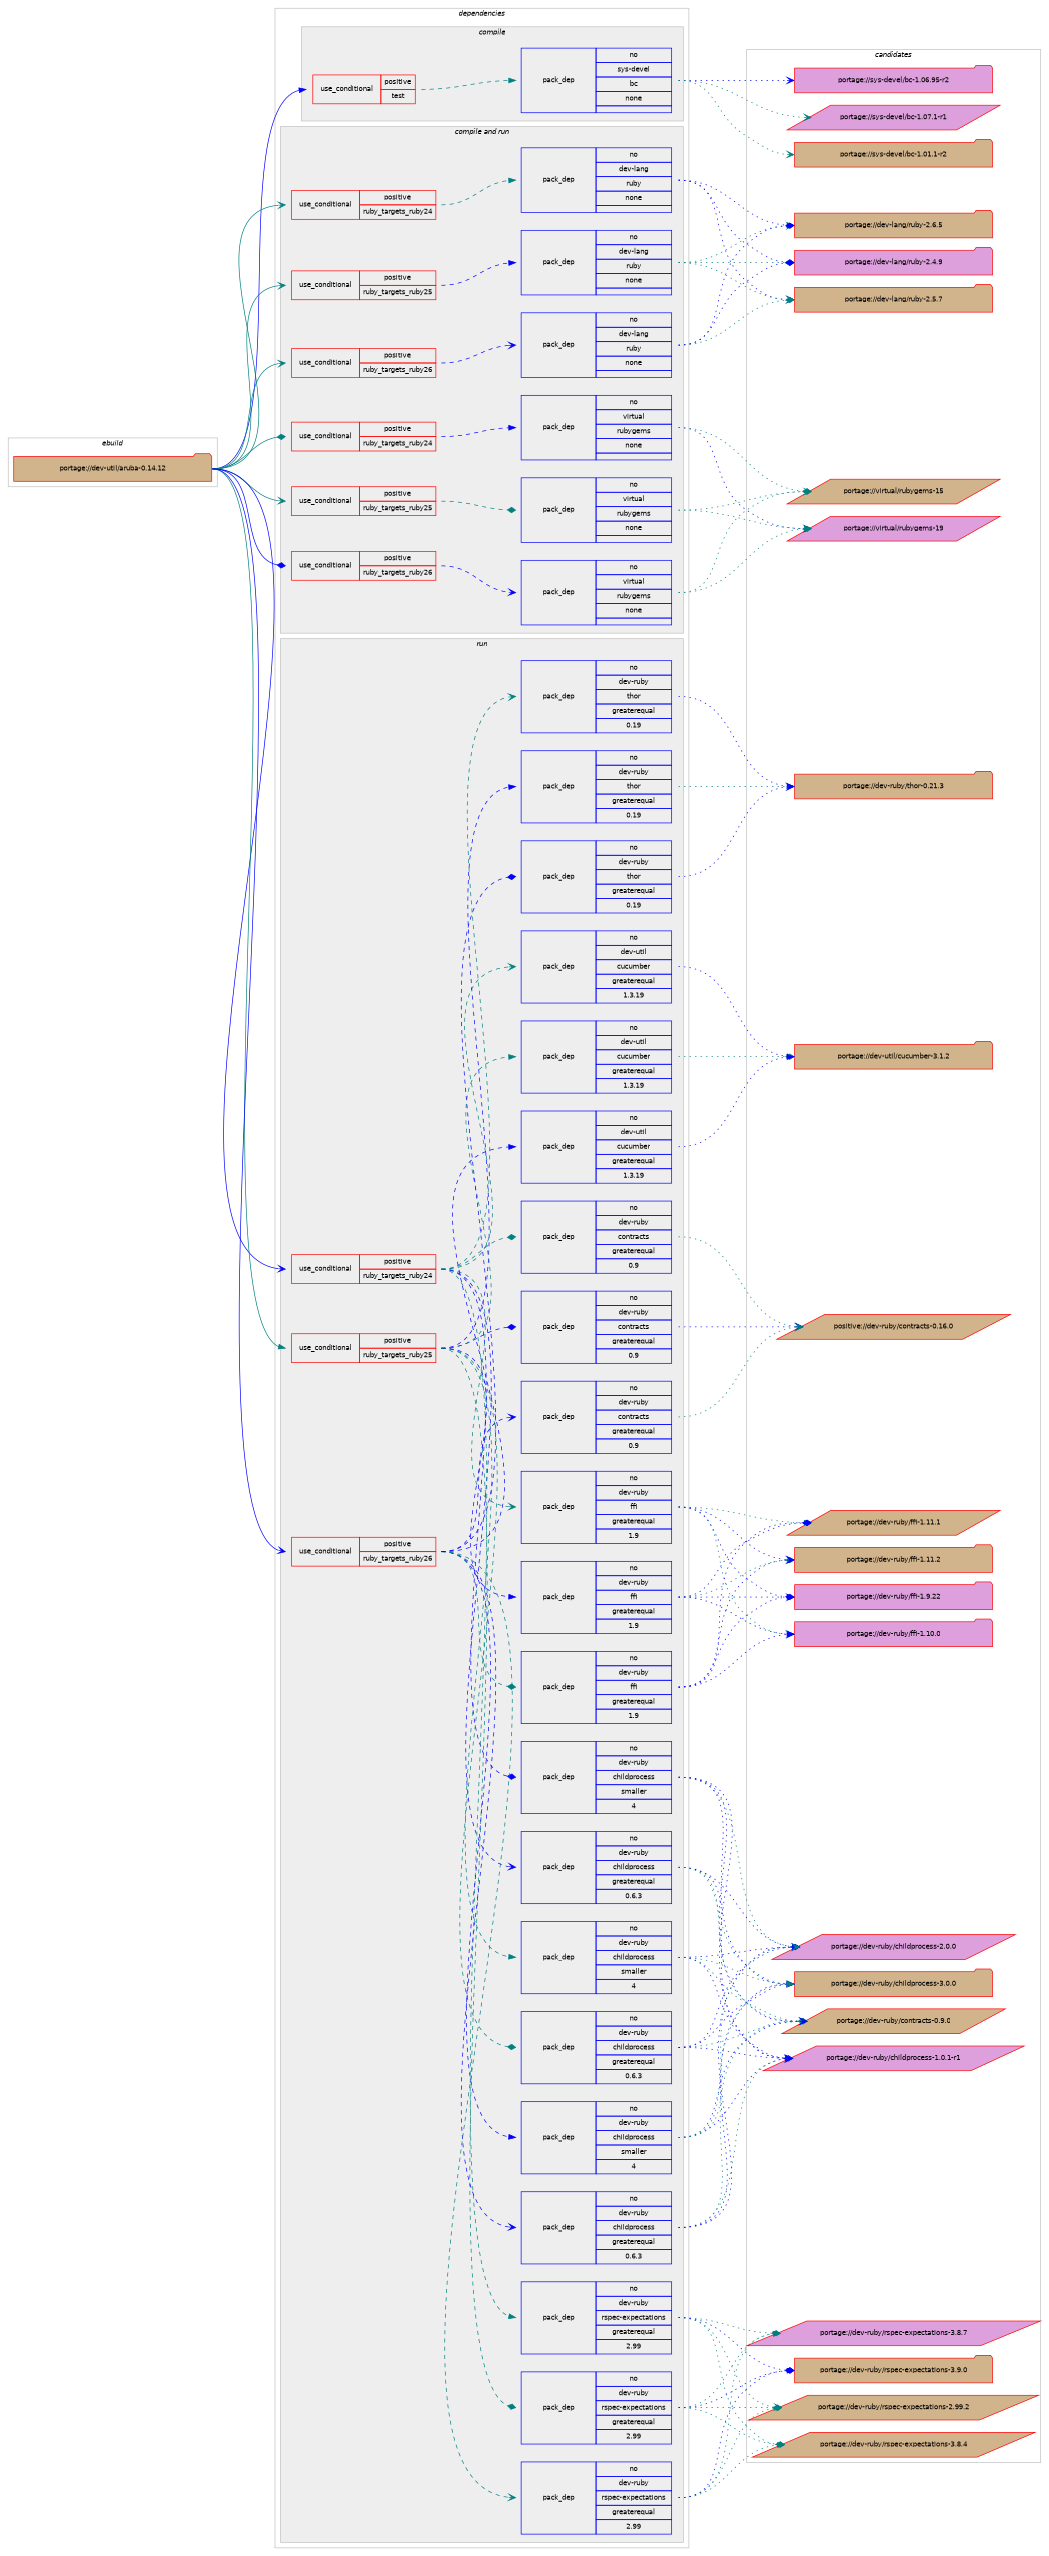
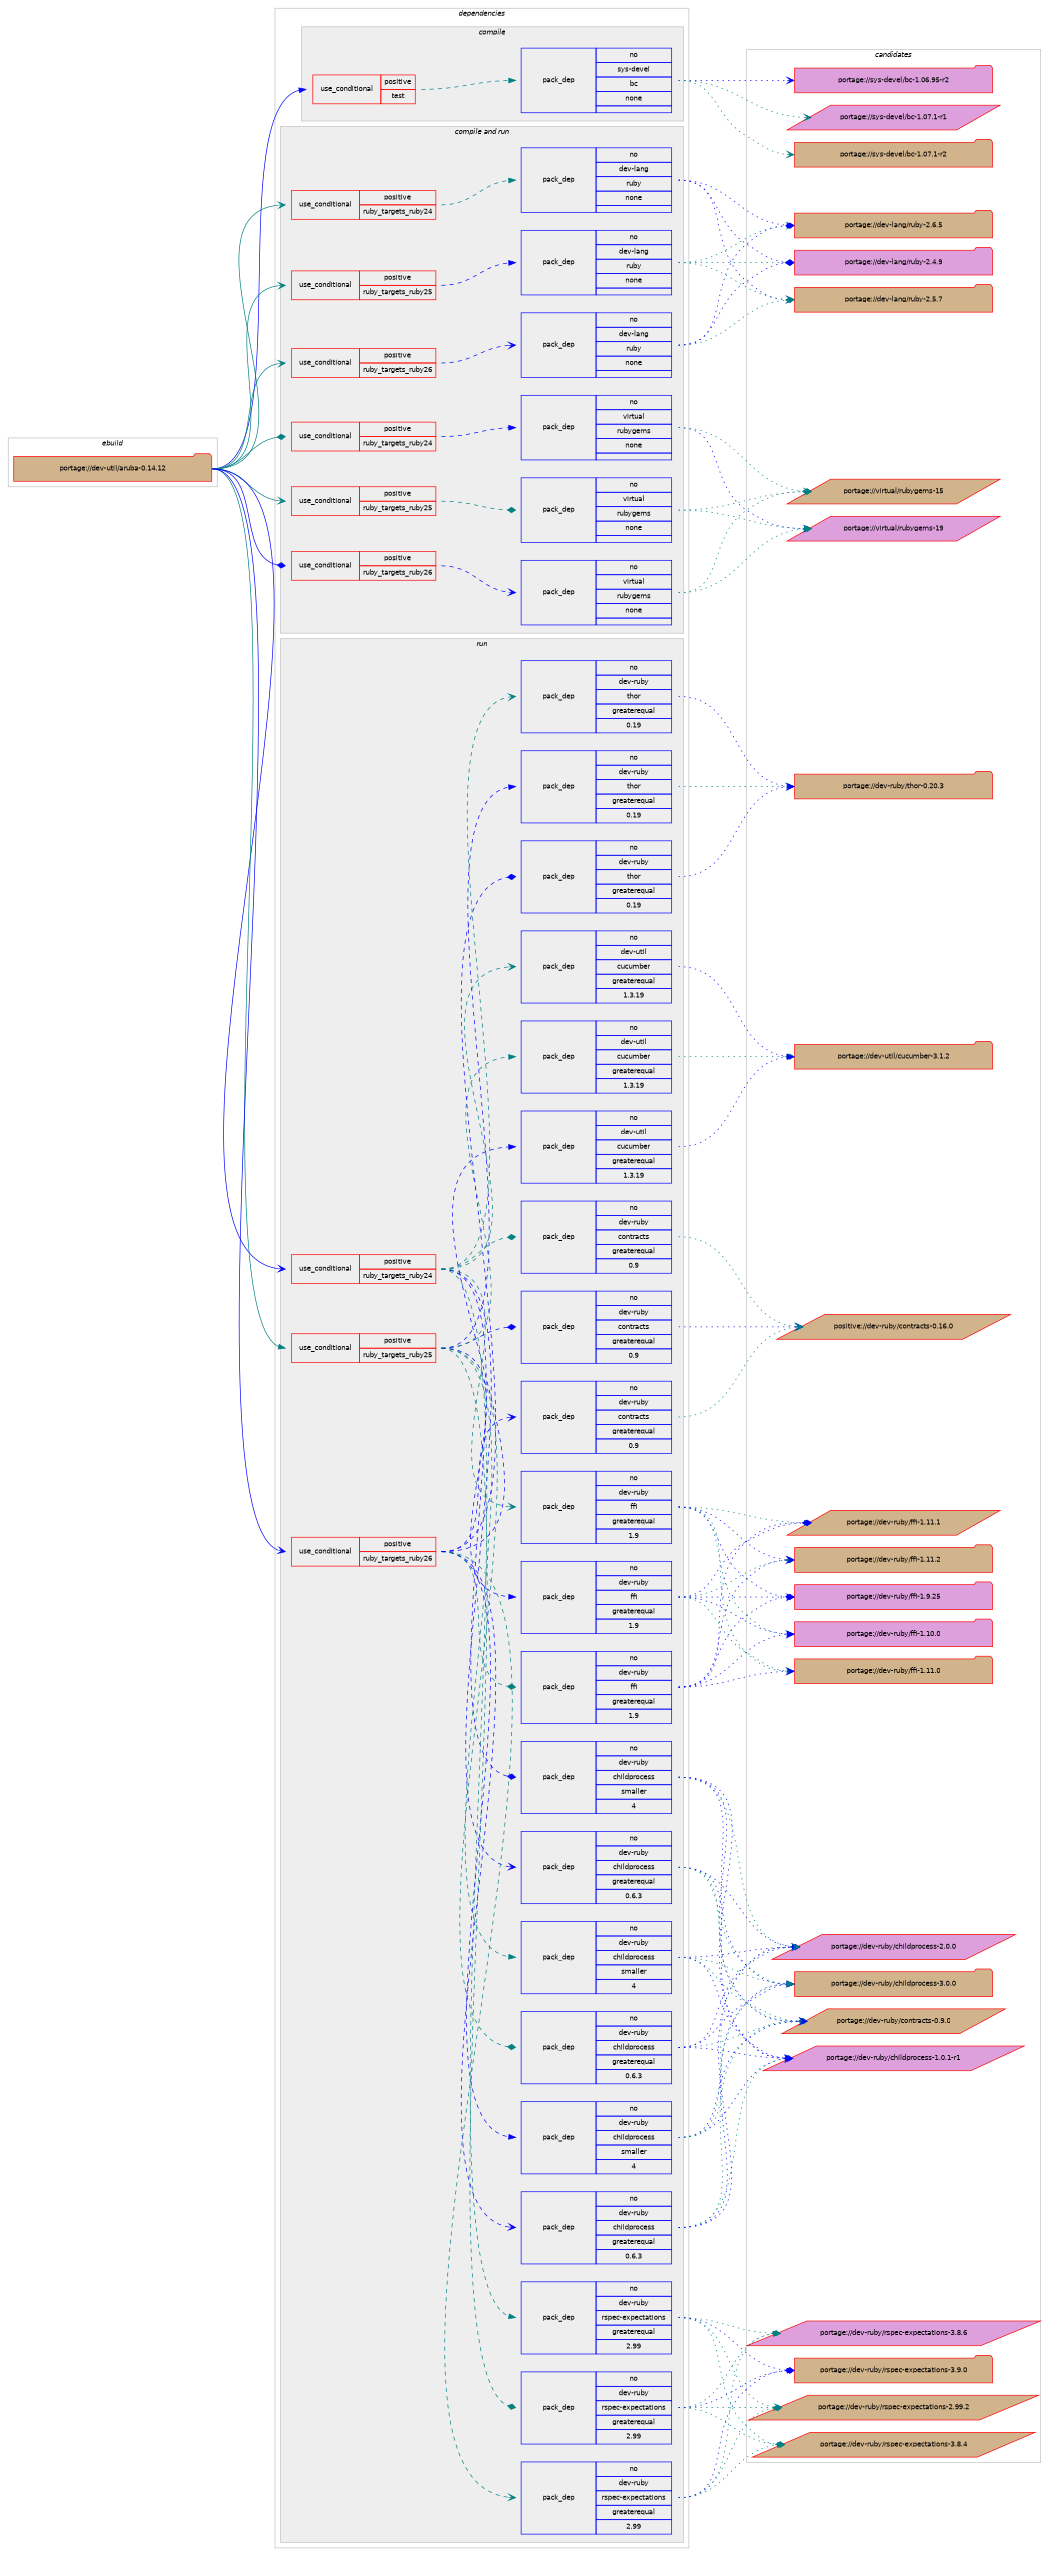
node "portage://sys-devel/bc-1.01.1-r2": label "portage://sys-devel/bc-1.01.1-r2" -> "portage://sys-devel/bc-1.07.1-r2"
node "portage://dev-ruby/thor-0.21.3": label "portage://dev-ruby/thor-0.21.3" -> "portage://dev-ruby/thor-0.20.3"
node "portage://dev-ruby/ffi-1.9.22": label "portage://dev-ruby/ffi-1.9.22" -> "portage://dev-ruby/ffi-1.9.25"
node "portage://dev-ruby/ffi-1.11.0": added
node "portage://dev-ruby/rspec-expectations-3.8.7": label "portage://dev-ruby/rspec-expectations-3.8.7" -> "portage://dev-ruby/rspec-expectations-3.8.6"
